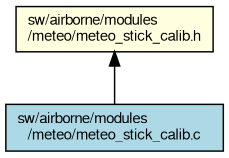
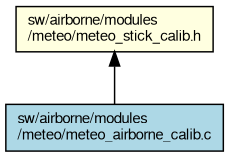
node "sw/airborne/modules /meteo/meteo_stick_calib.c": label "sw/airborne/modules /meteo/meteo_stick_calib.c" -> "sw/airborne/modules /meteo/meteo_airborne_calib.c"
